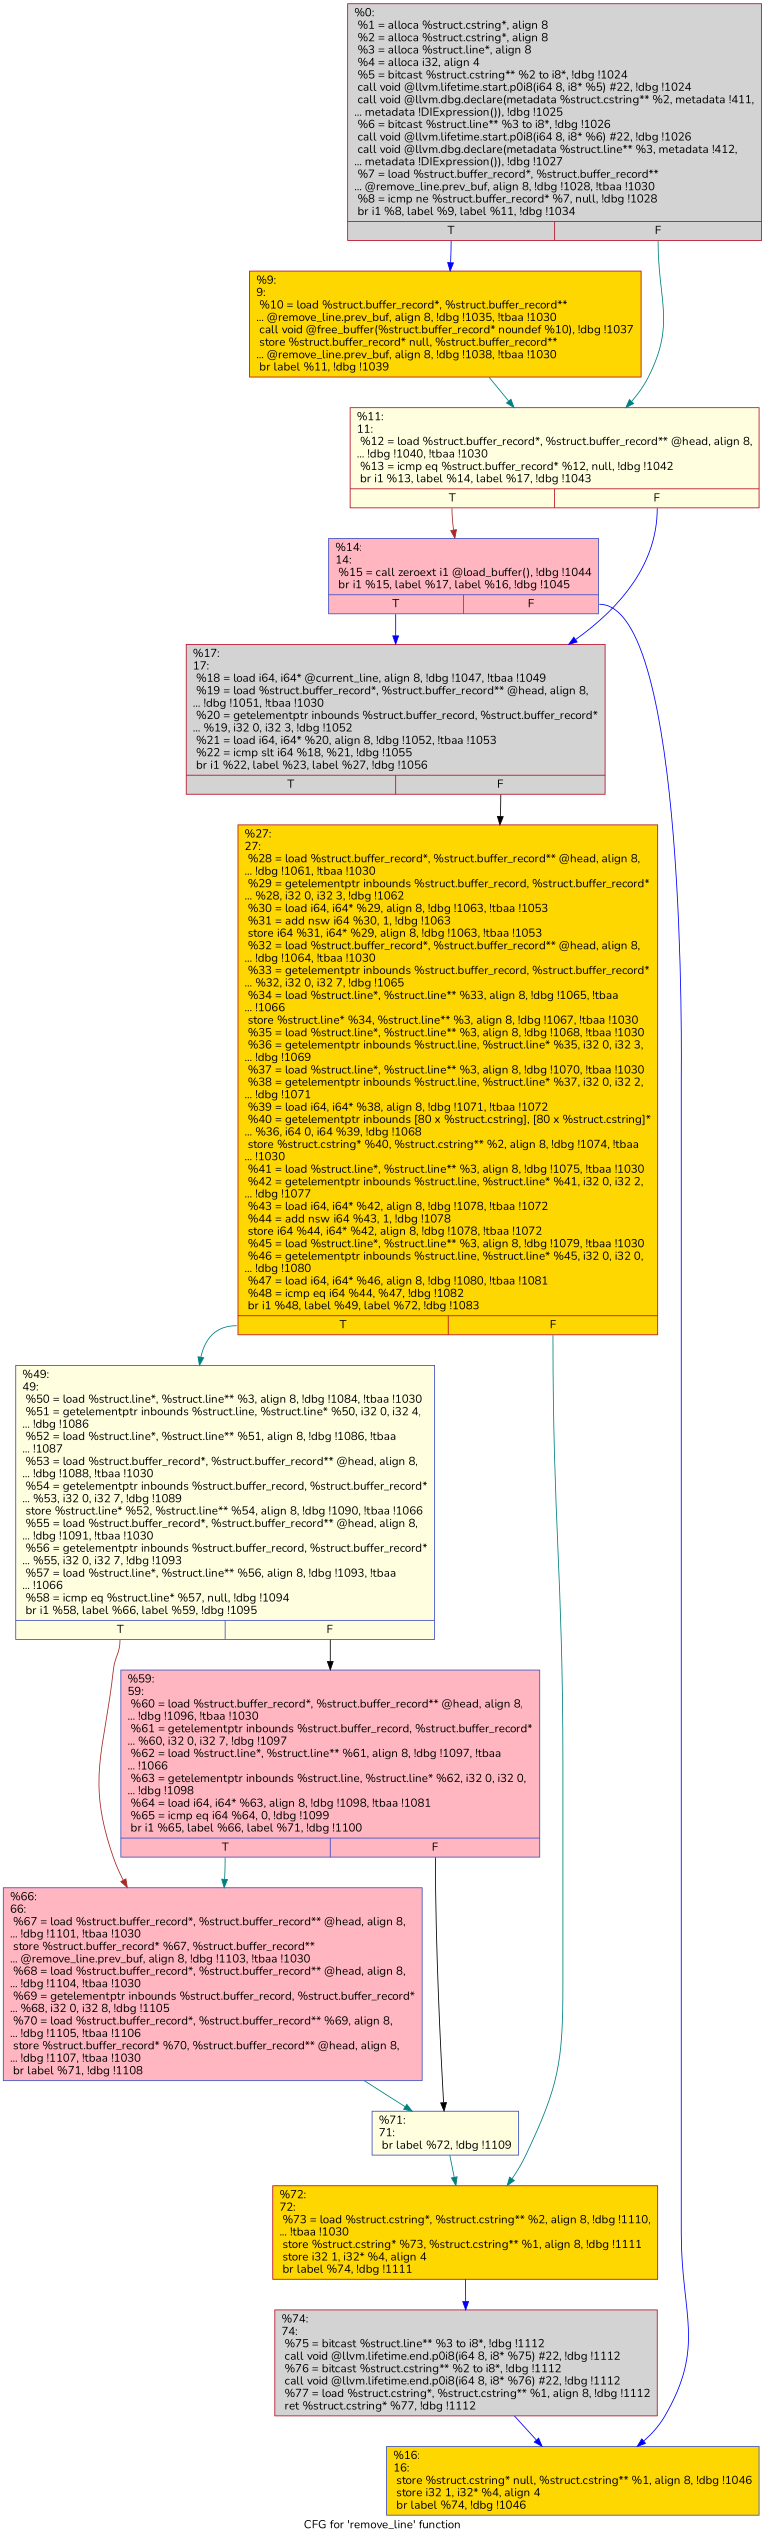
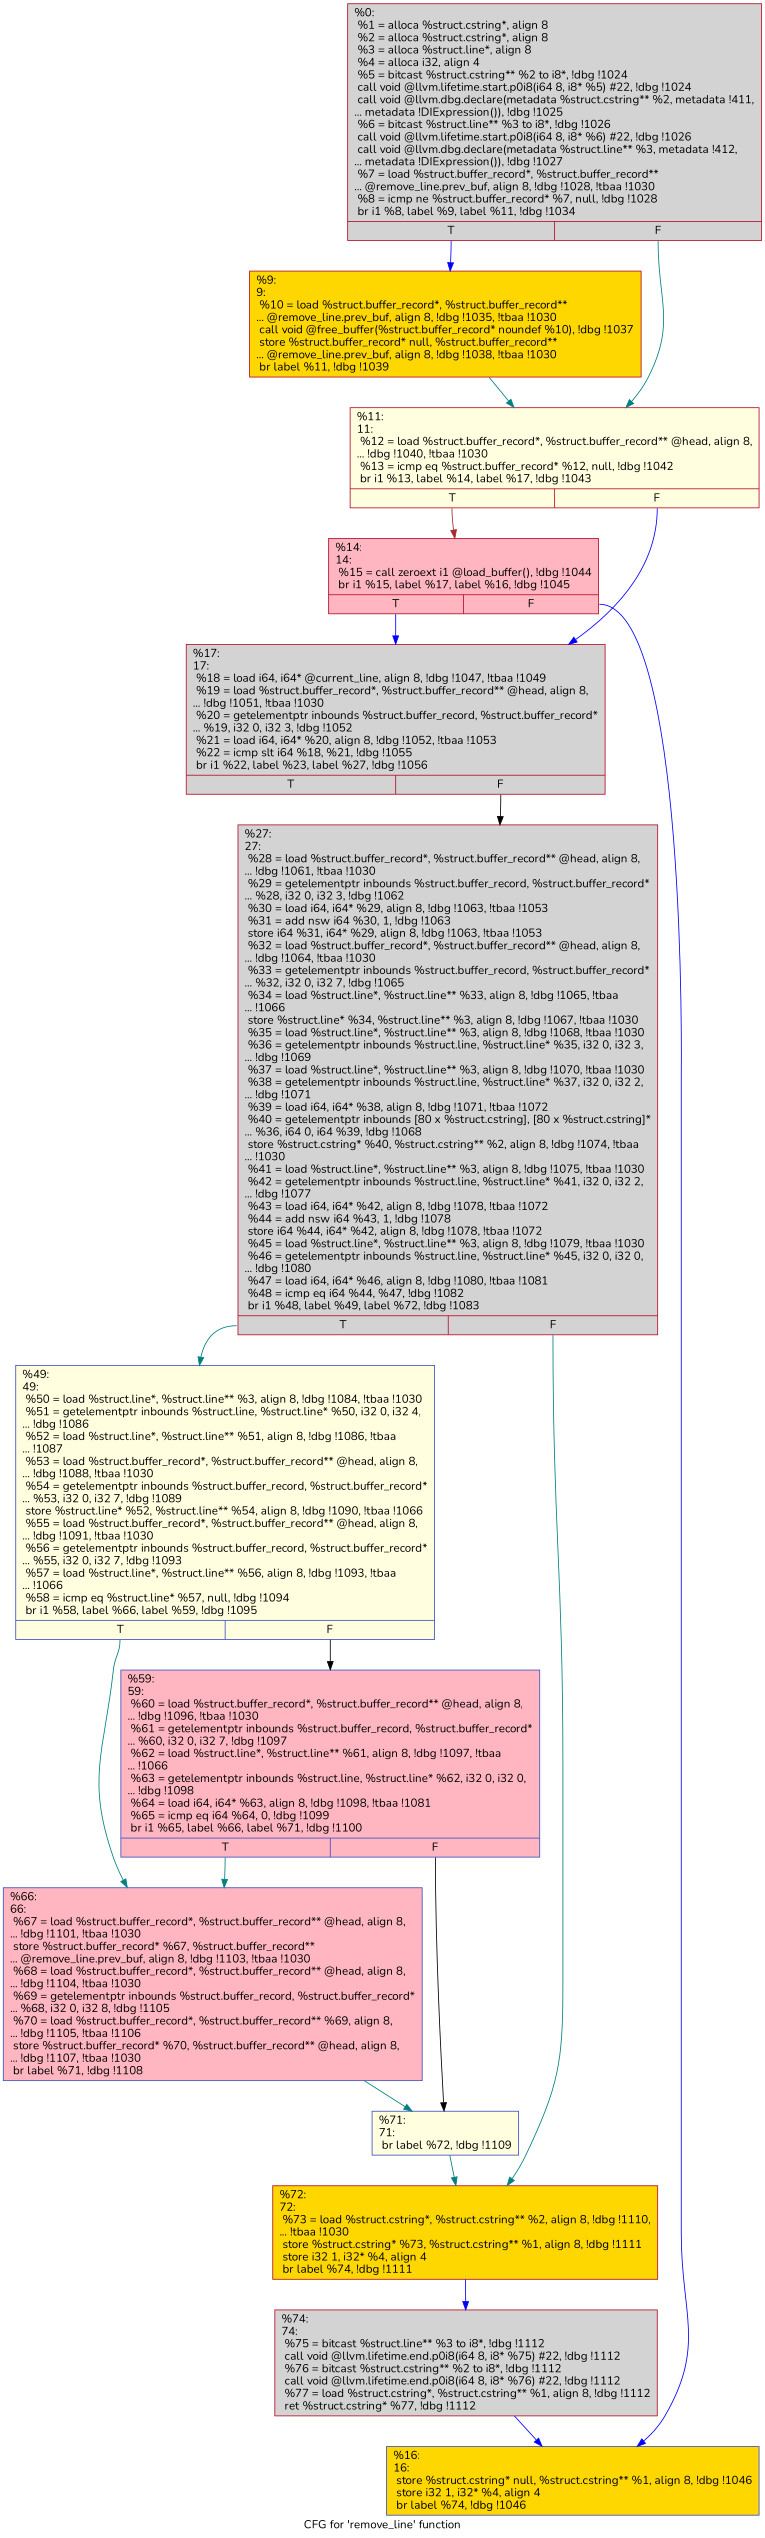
node "%14:": color #3d50c3ff -> #b70d28ff
node "%27:": fillcolor gold -> lightgrey
edge "%49:" -> "%66:": color brown -> teal
